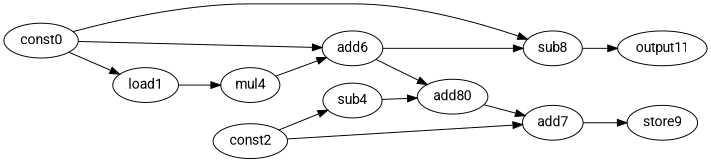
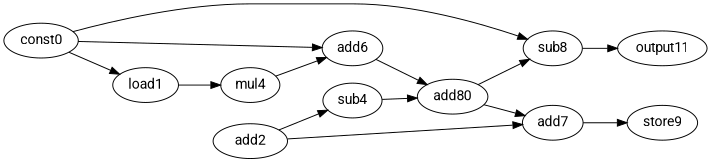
edge "add6" -> "sub8": now "add80" -> "sub8"
node "const2": label "const2" -> "add2"
